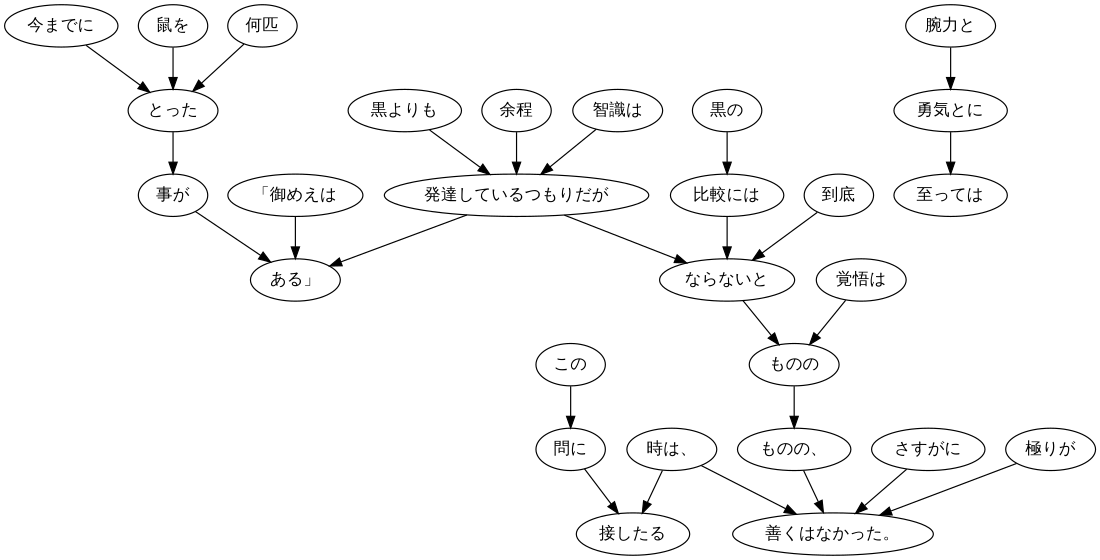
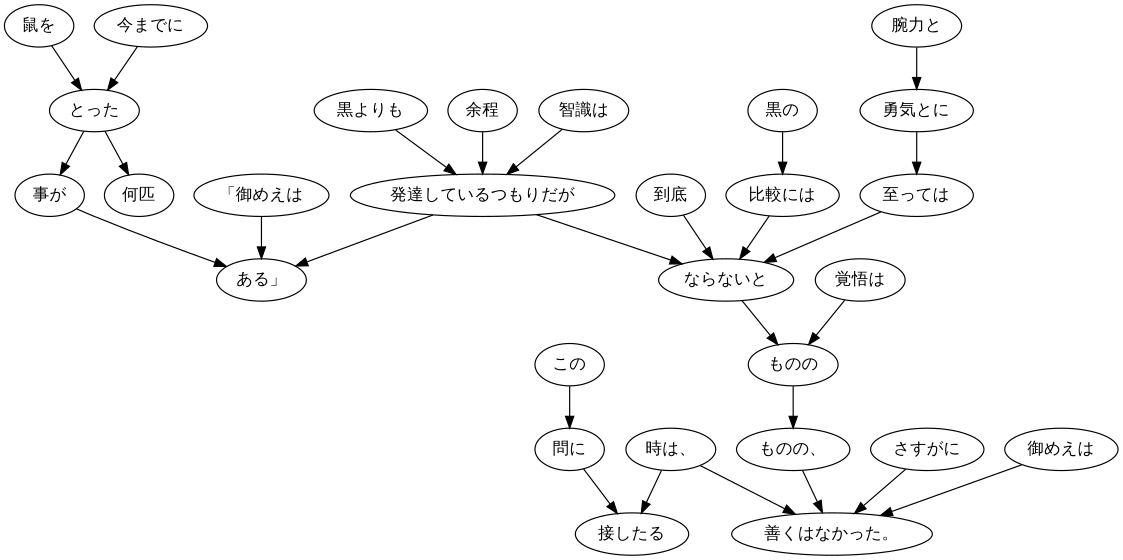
edge "何匹" -> "とった": reversed
edge "至っては" -> "ならないと": added
node "極りが": label "極りが" -> "御めえは"
